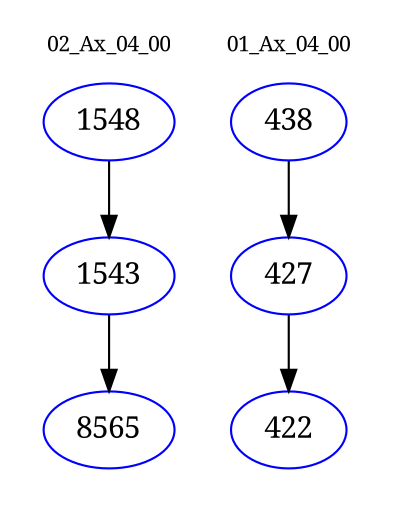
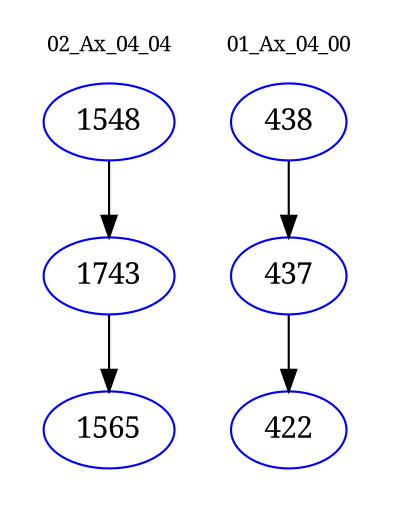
cluster "02_Ax_04_00": label "02_Ax_04_00" -> "02_Ax_04_04"
node "1543": label "1543" -> "1743"
node "427": label "427" -> "437"
node "8565": label "8565" -> "1565"
